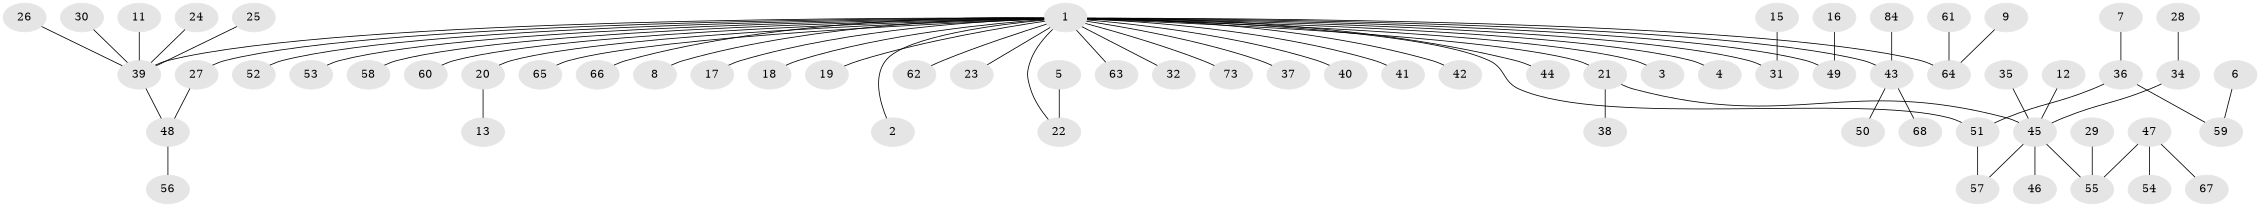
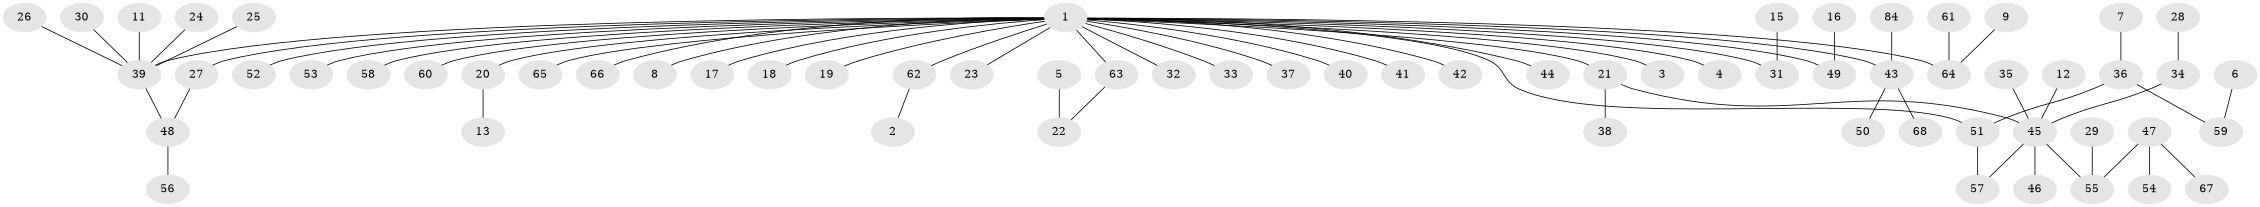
edge "1" -- "2": now "62" -- "2"
edge "1" -- "22": now "63" -- "22"
node "73": label "73" -> "33"
